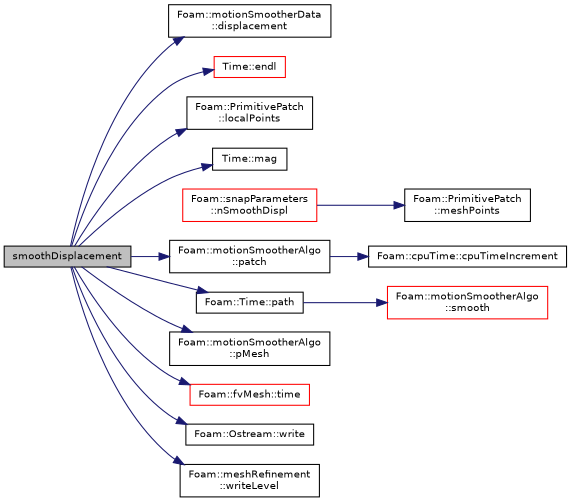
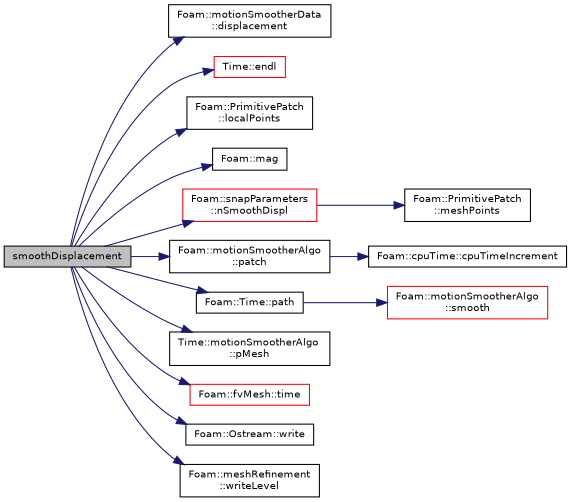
node "Time::mag": label "Time::mag" -> "Foam::mag"
edge "smoothDisplacement" -> "Foam::snapParameters ::nSmoothDispl": added
node "Foam::motionSmootherAlgo ::pMesh": label "Foam::motionSmootherAlgo ::pMesh" -> "Time::motionSmootherAlgo ::pMesh"
